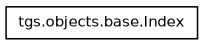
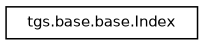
node "tgs.objects.base.Index": label "tgs.objects.base.Index" -> "tgs.base.base.Index"
